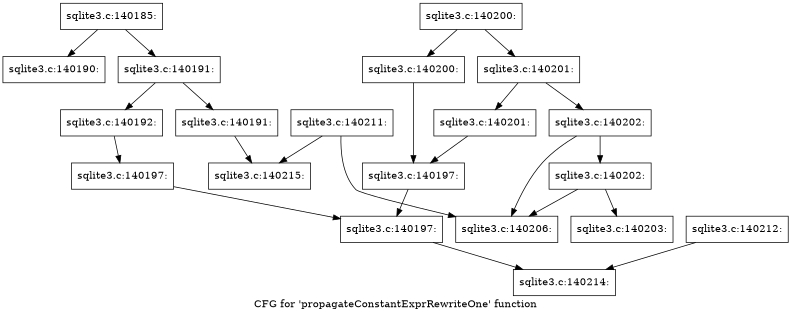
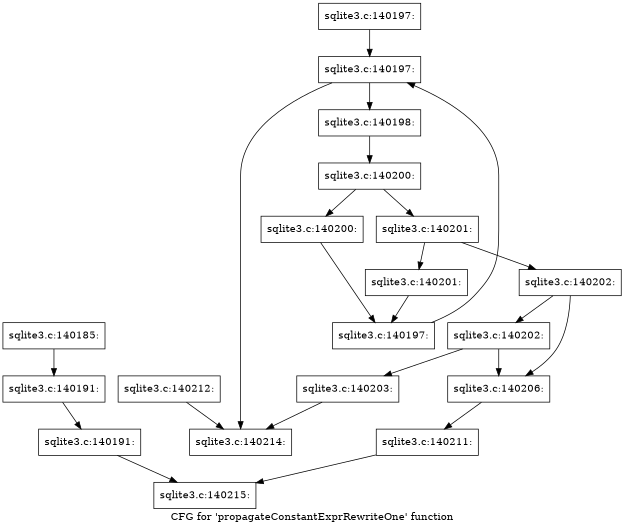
node "sqlite3.c:140190:": removed
node "sqlite3.c:140192:": removed
node "sqlite3.c:140198:": added
edge "sqlite3.c:140211:" -> "sqlite3.c:140206:": reversed
edge "sqlite3.c:140203:" -> "sqlite3.c:140214:": added
